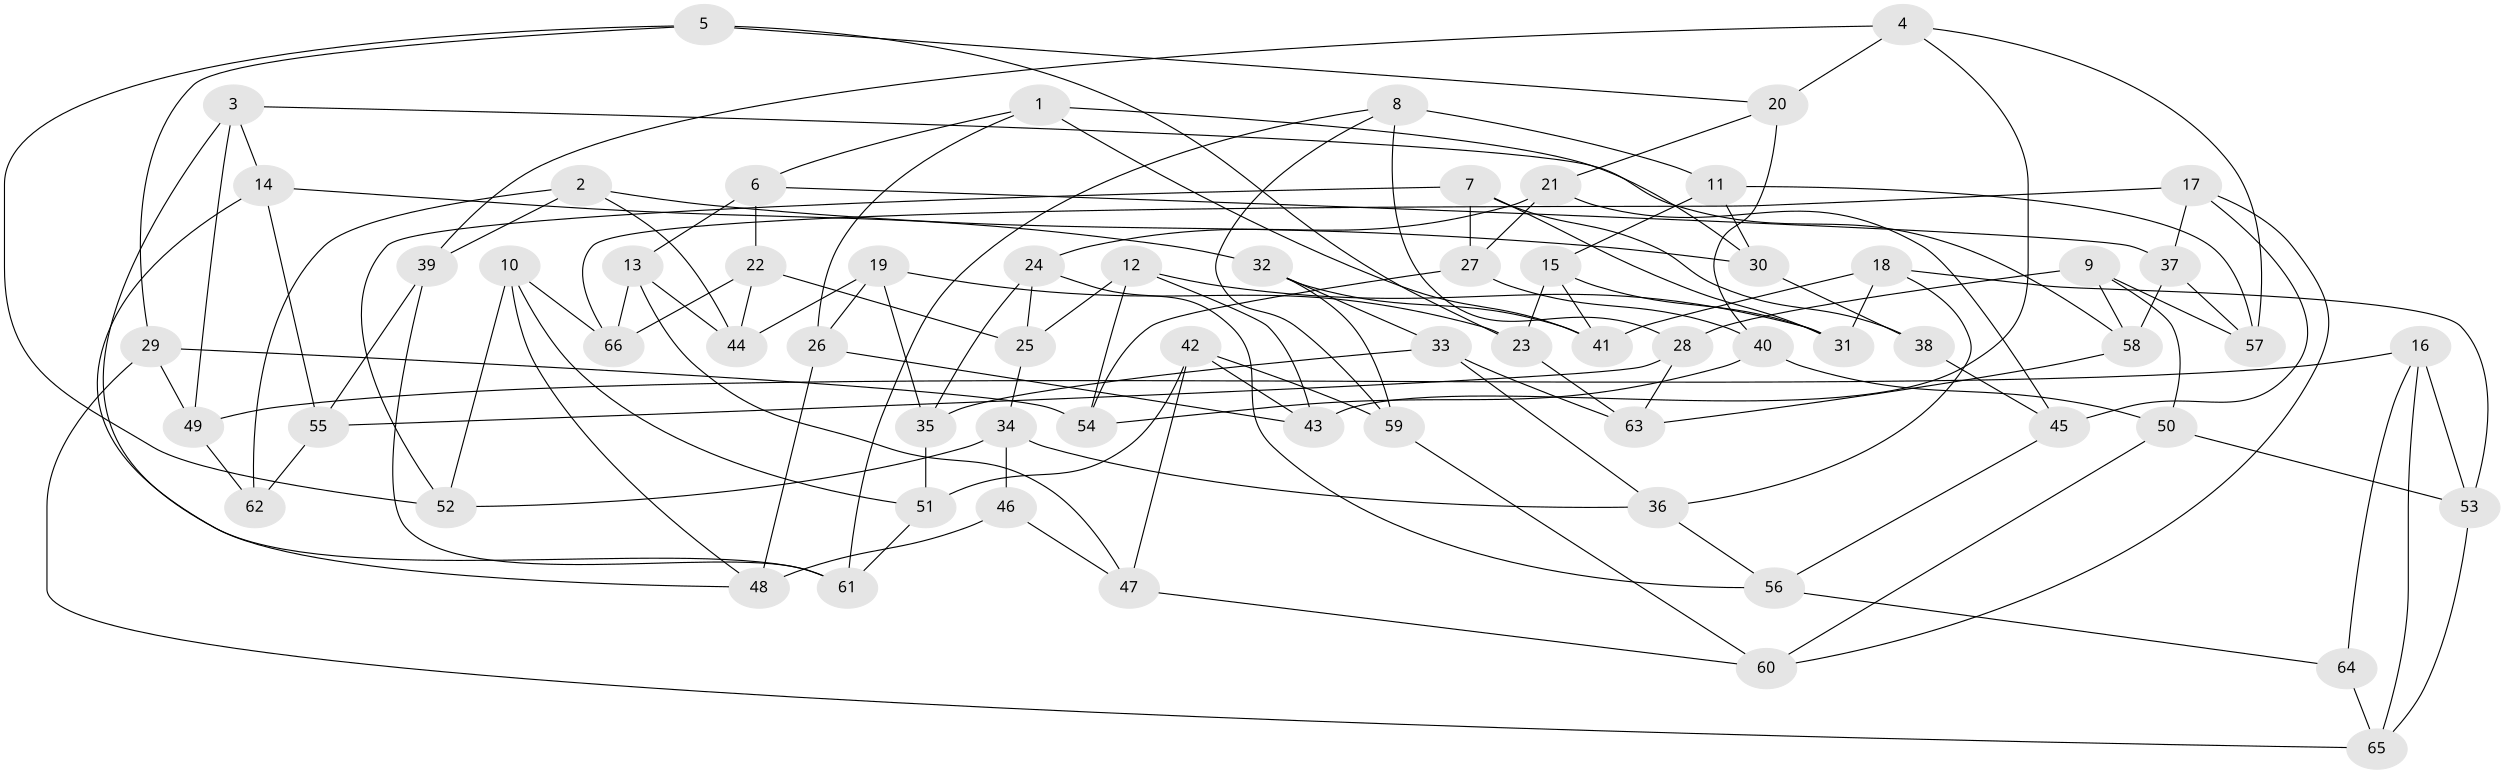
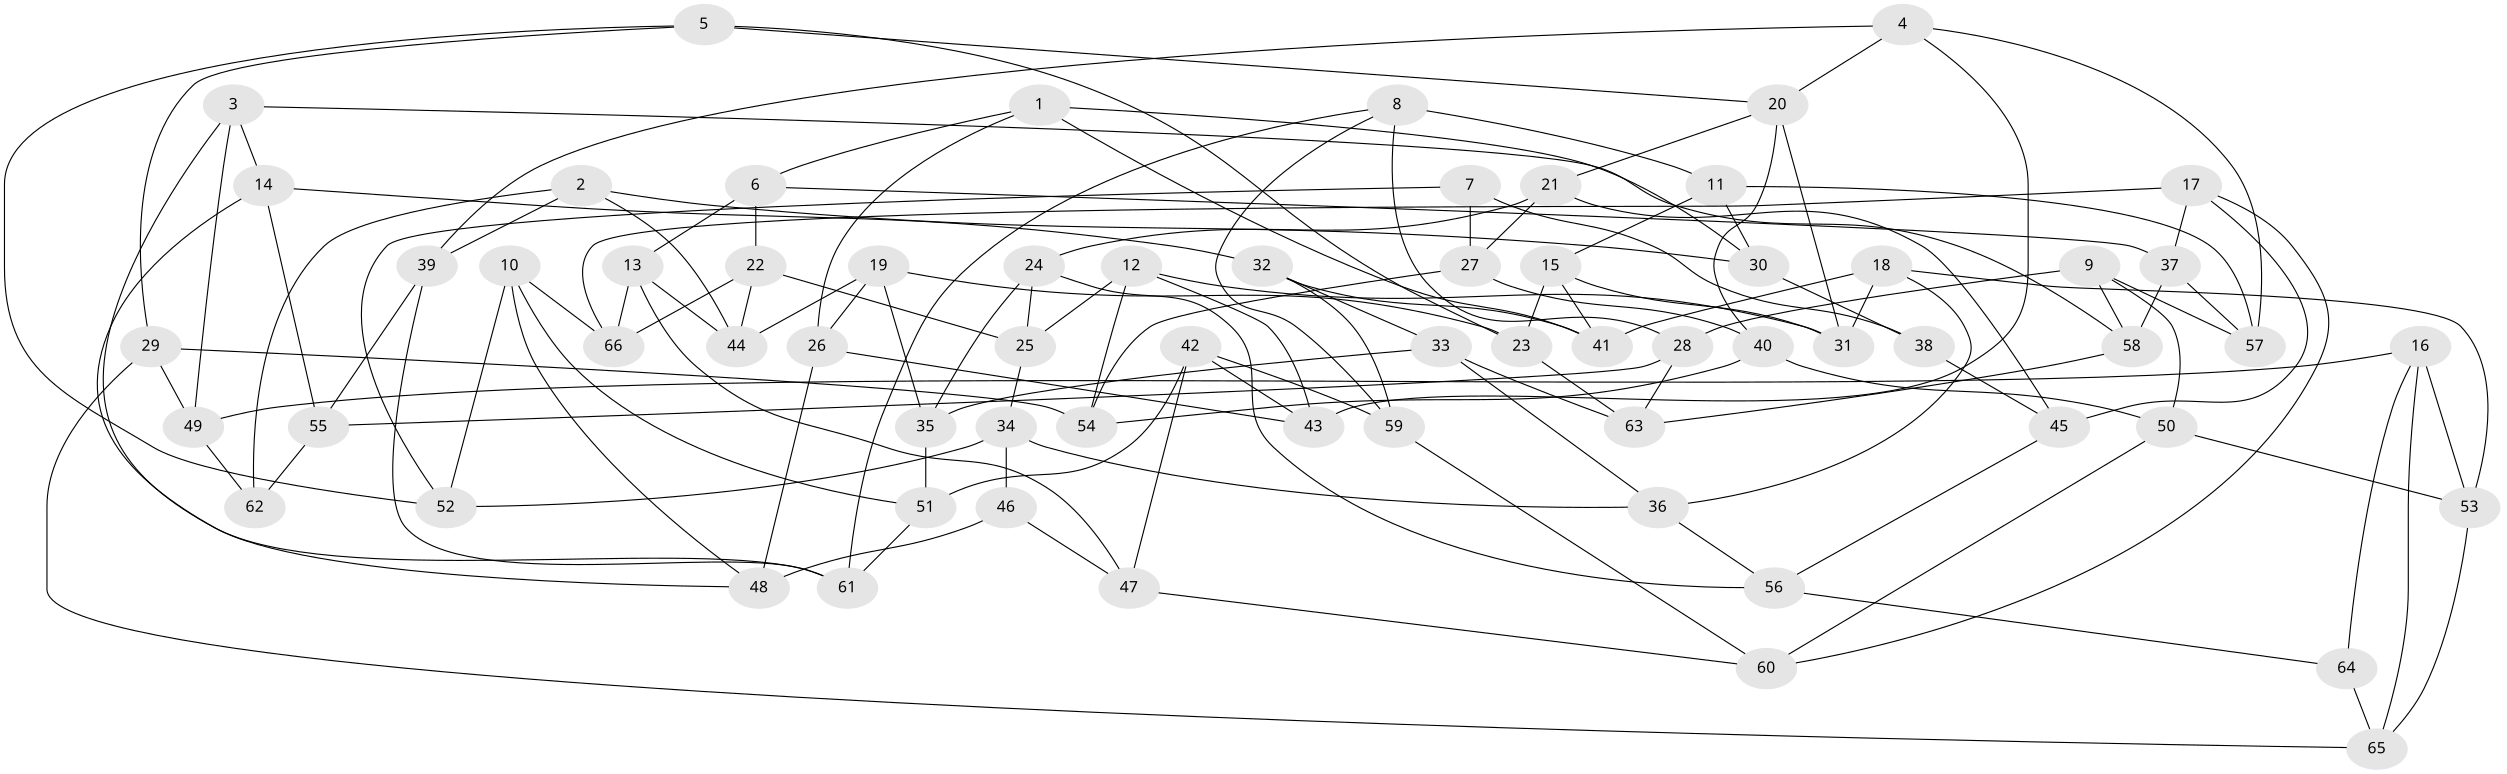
edge "7" -- "31": now "20" -- "31"
